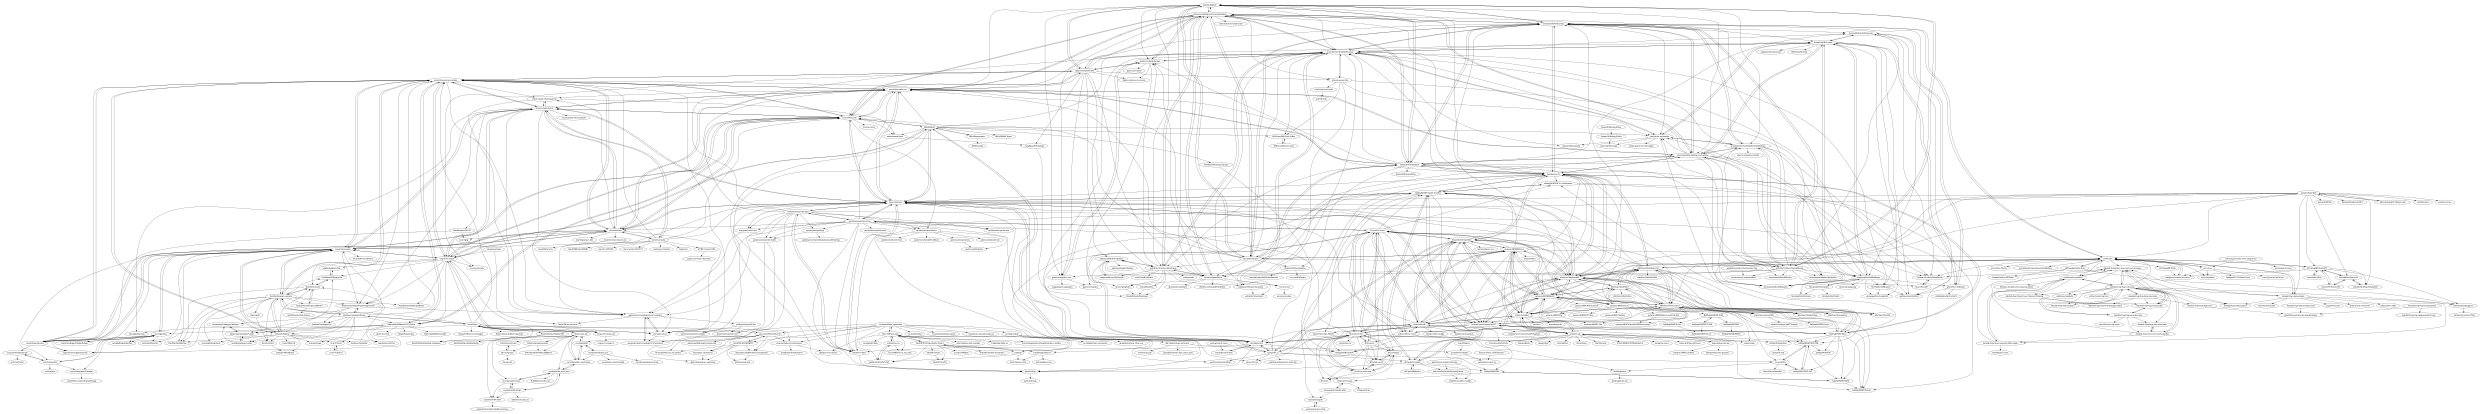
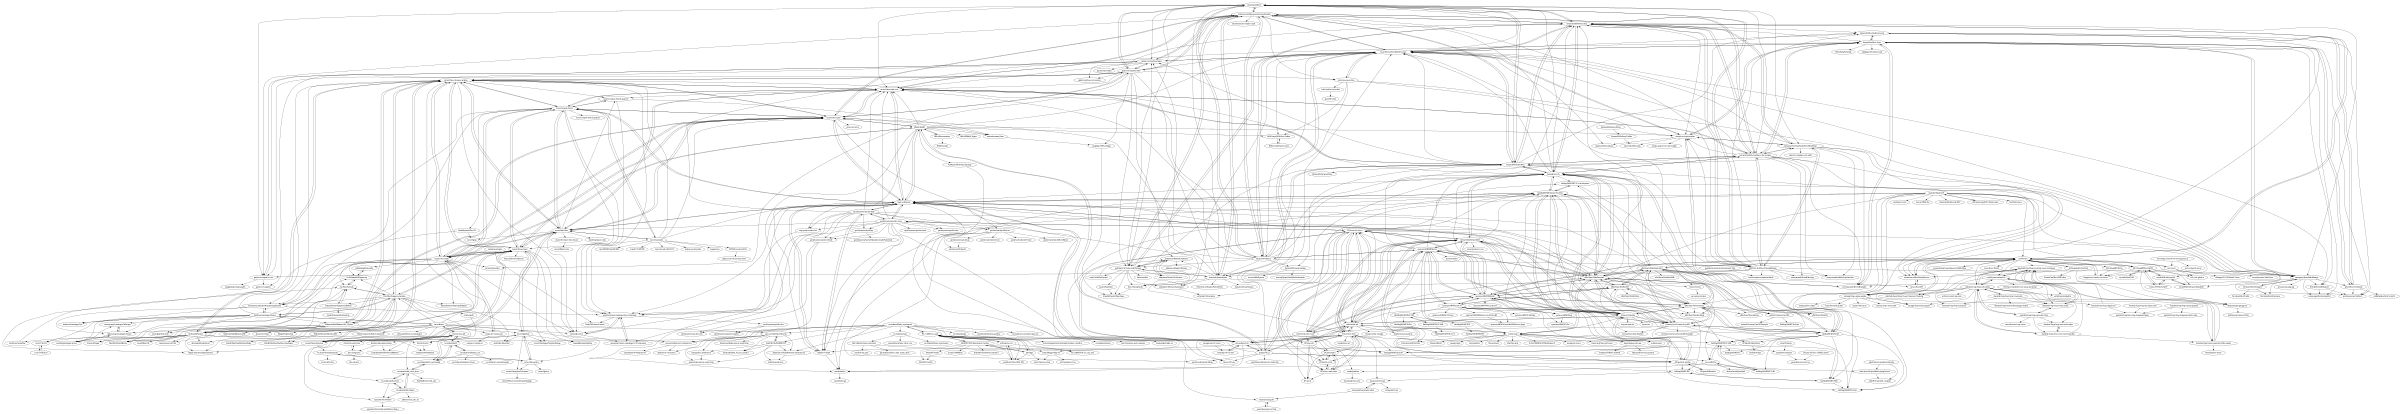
edge "jeremytammik/AdnRevitApiLabsXtra" -> "mitevpi/revit-wpf-template": now "jeremytammik/RevitSdkSamples" -> "mitevpi/revit-wpf-template"
